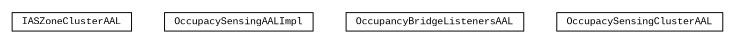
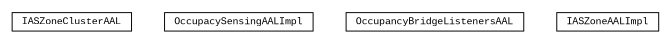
node "IASZoneAALImpl": added
node "OccupacySensingClusterAAL": removed
